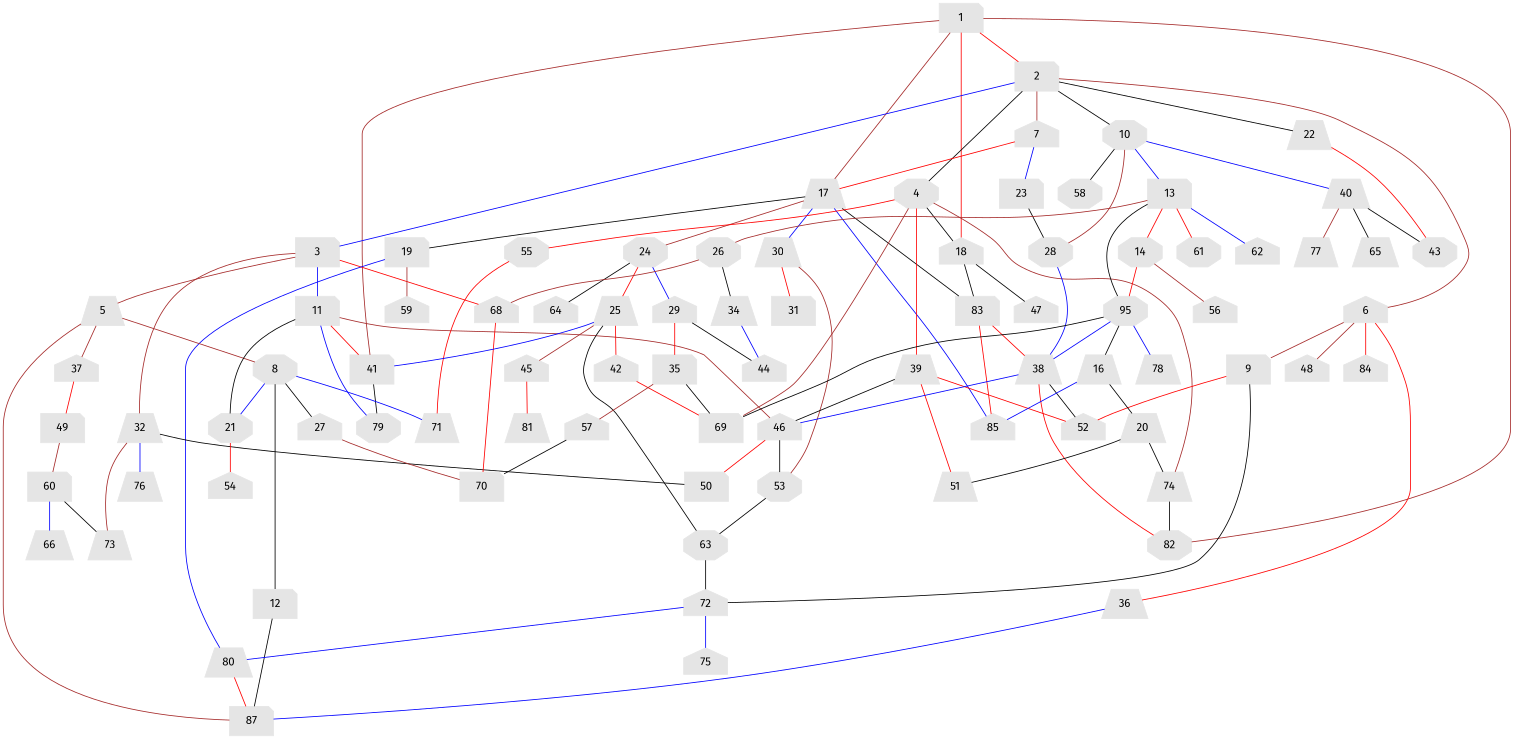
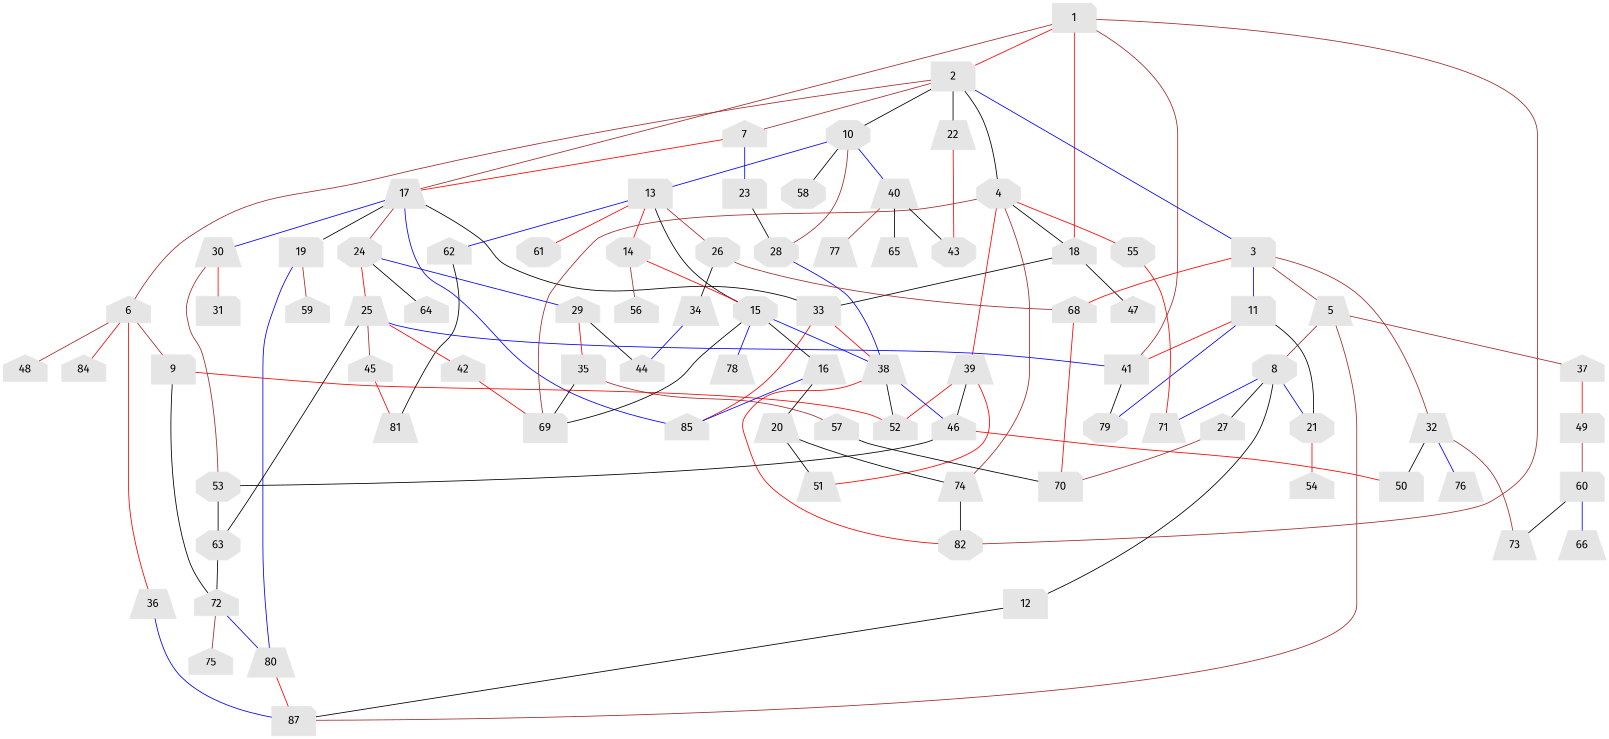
node "83": label "83" -> "33"
node "95": label "95" -> "15"
edge "11" -- "46": removed
edge "62" -- "81": added
edge "72" -- "75": color blue -> brown
